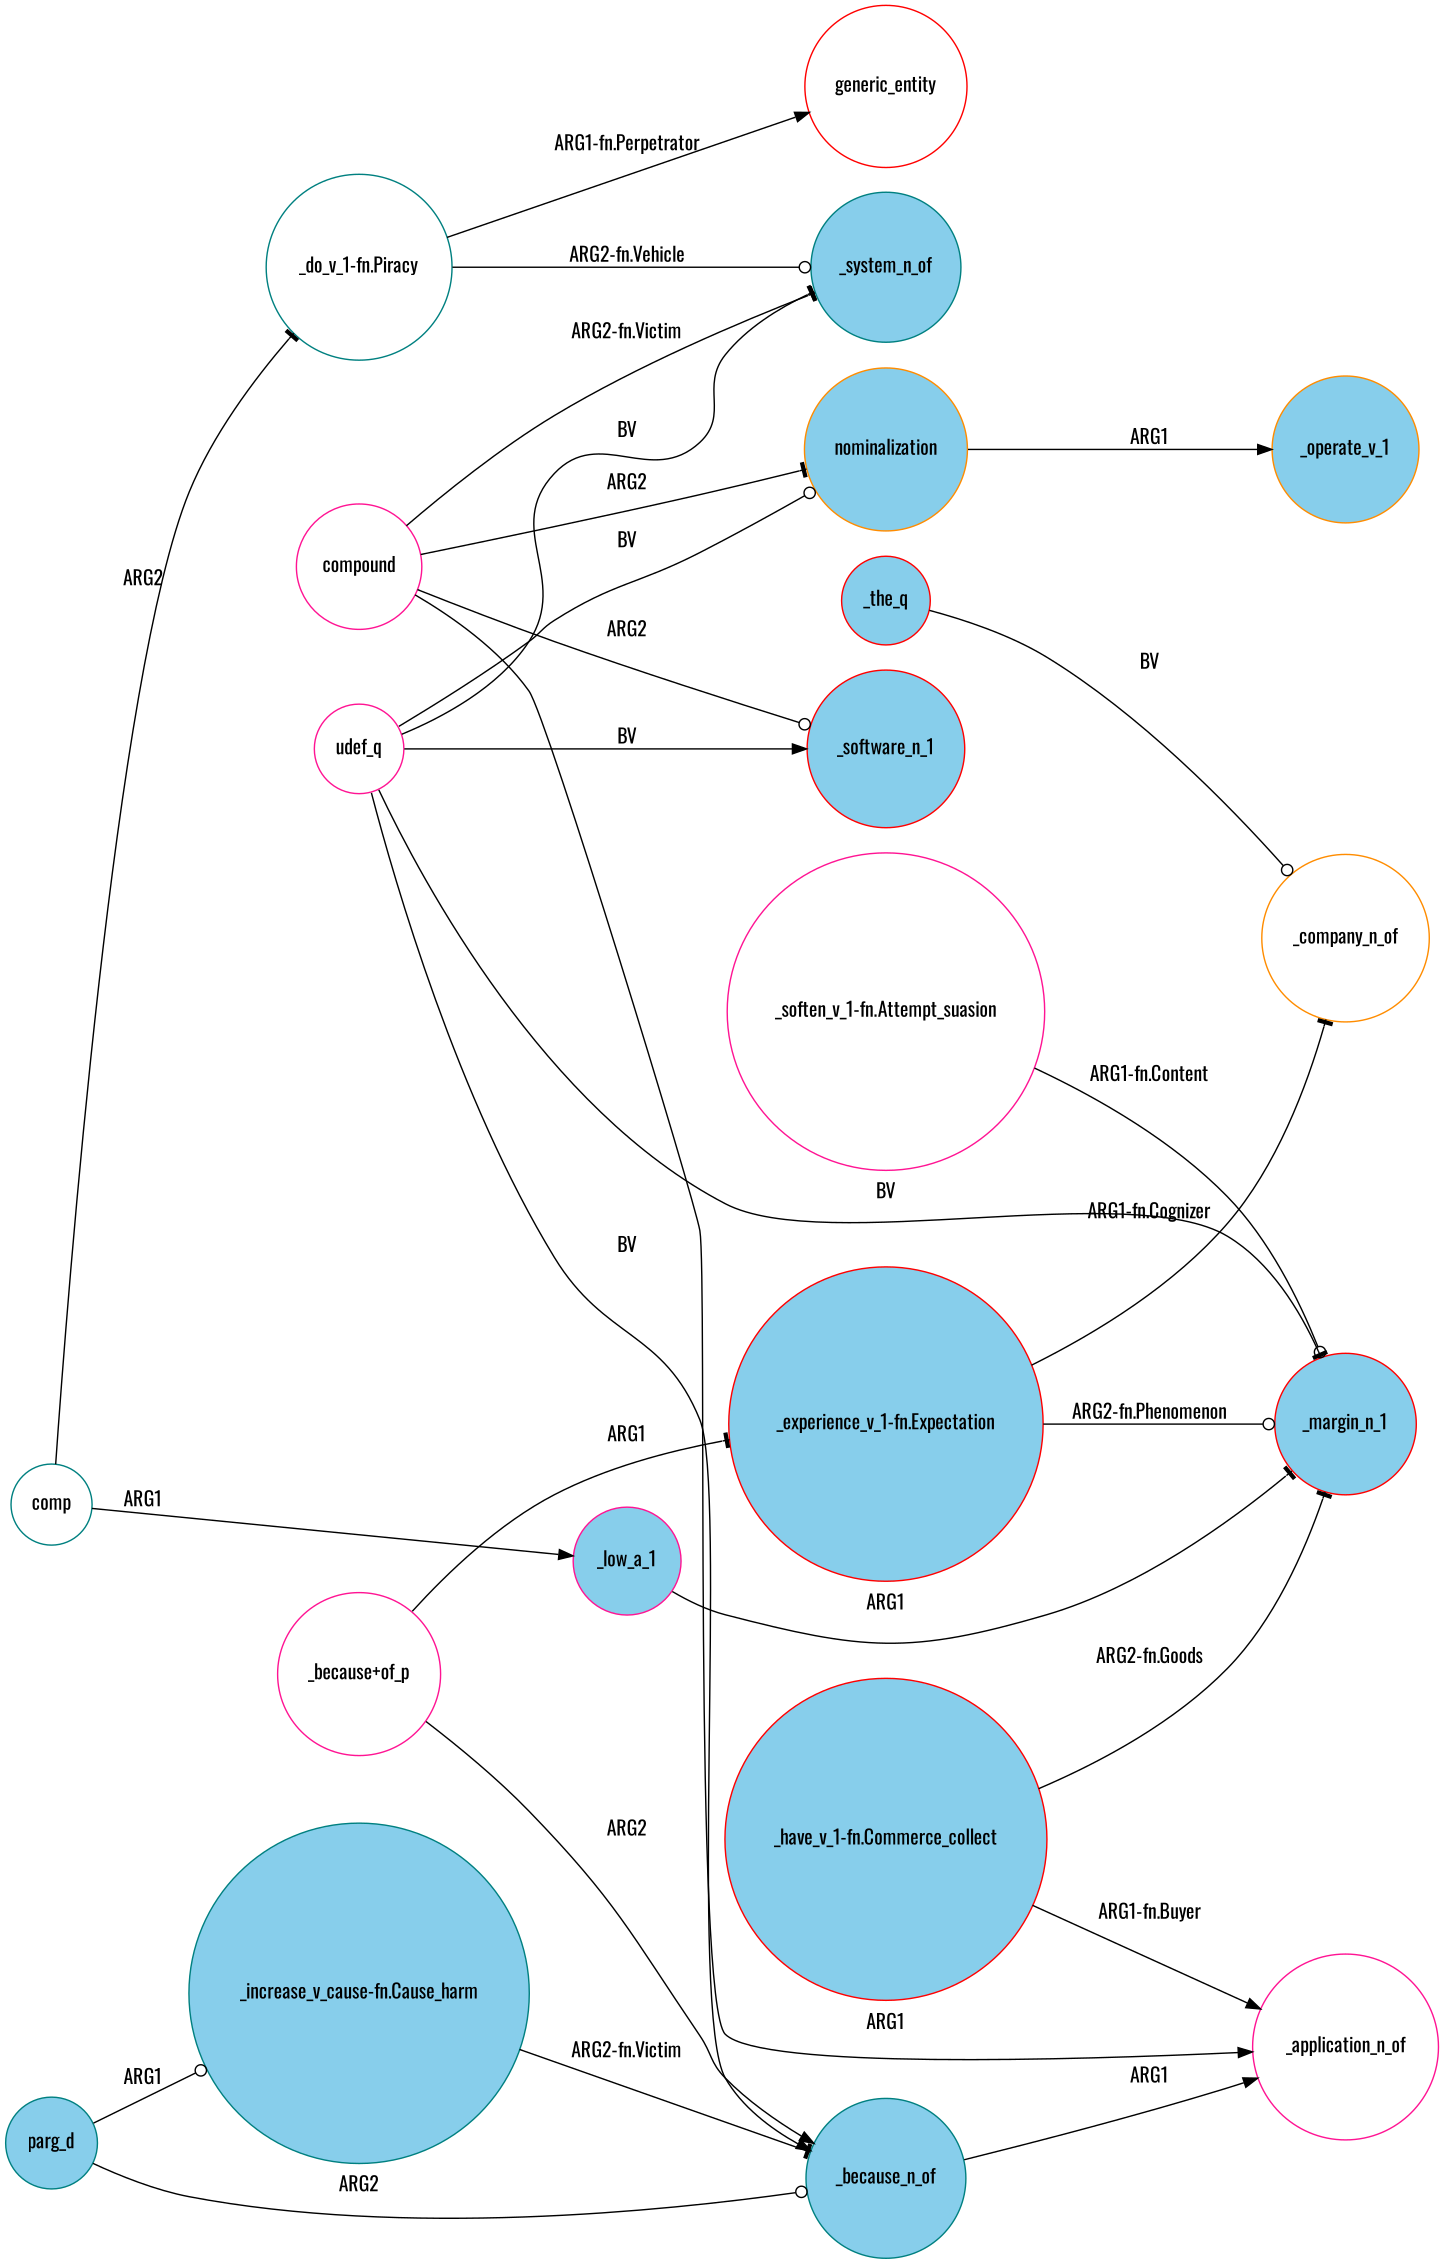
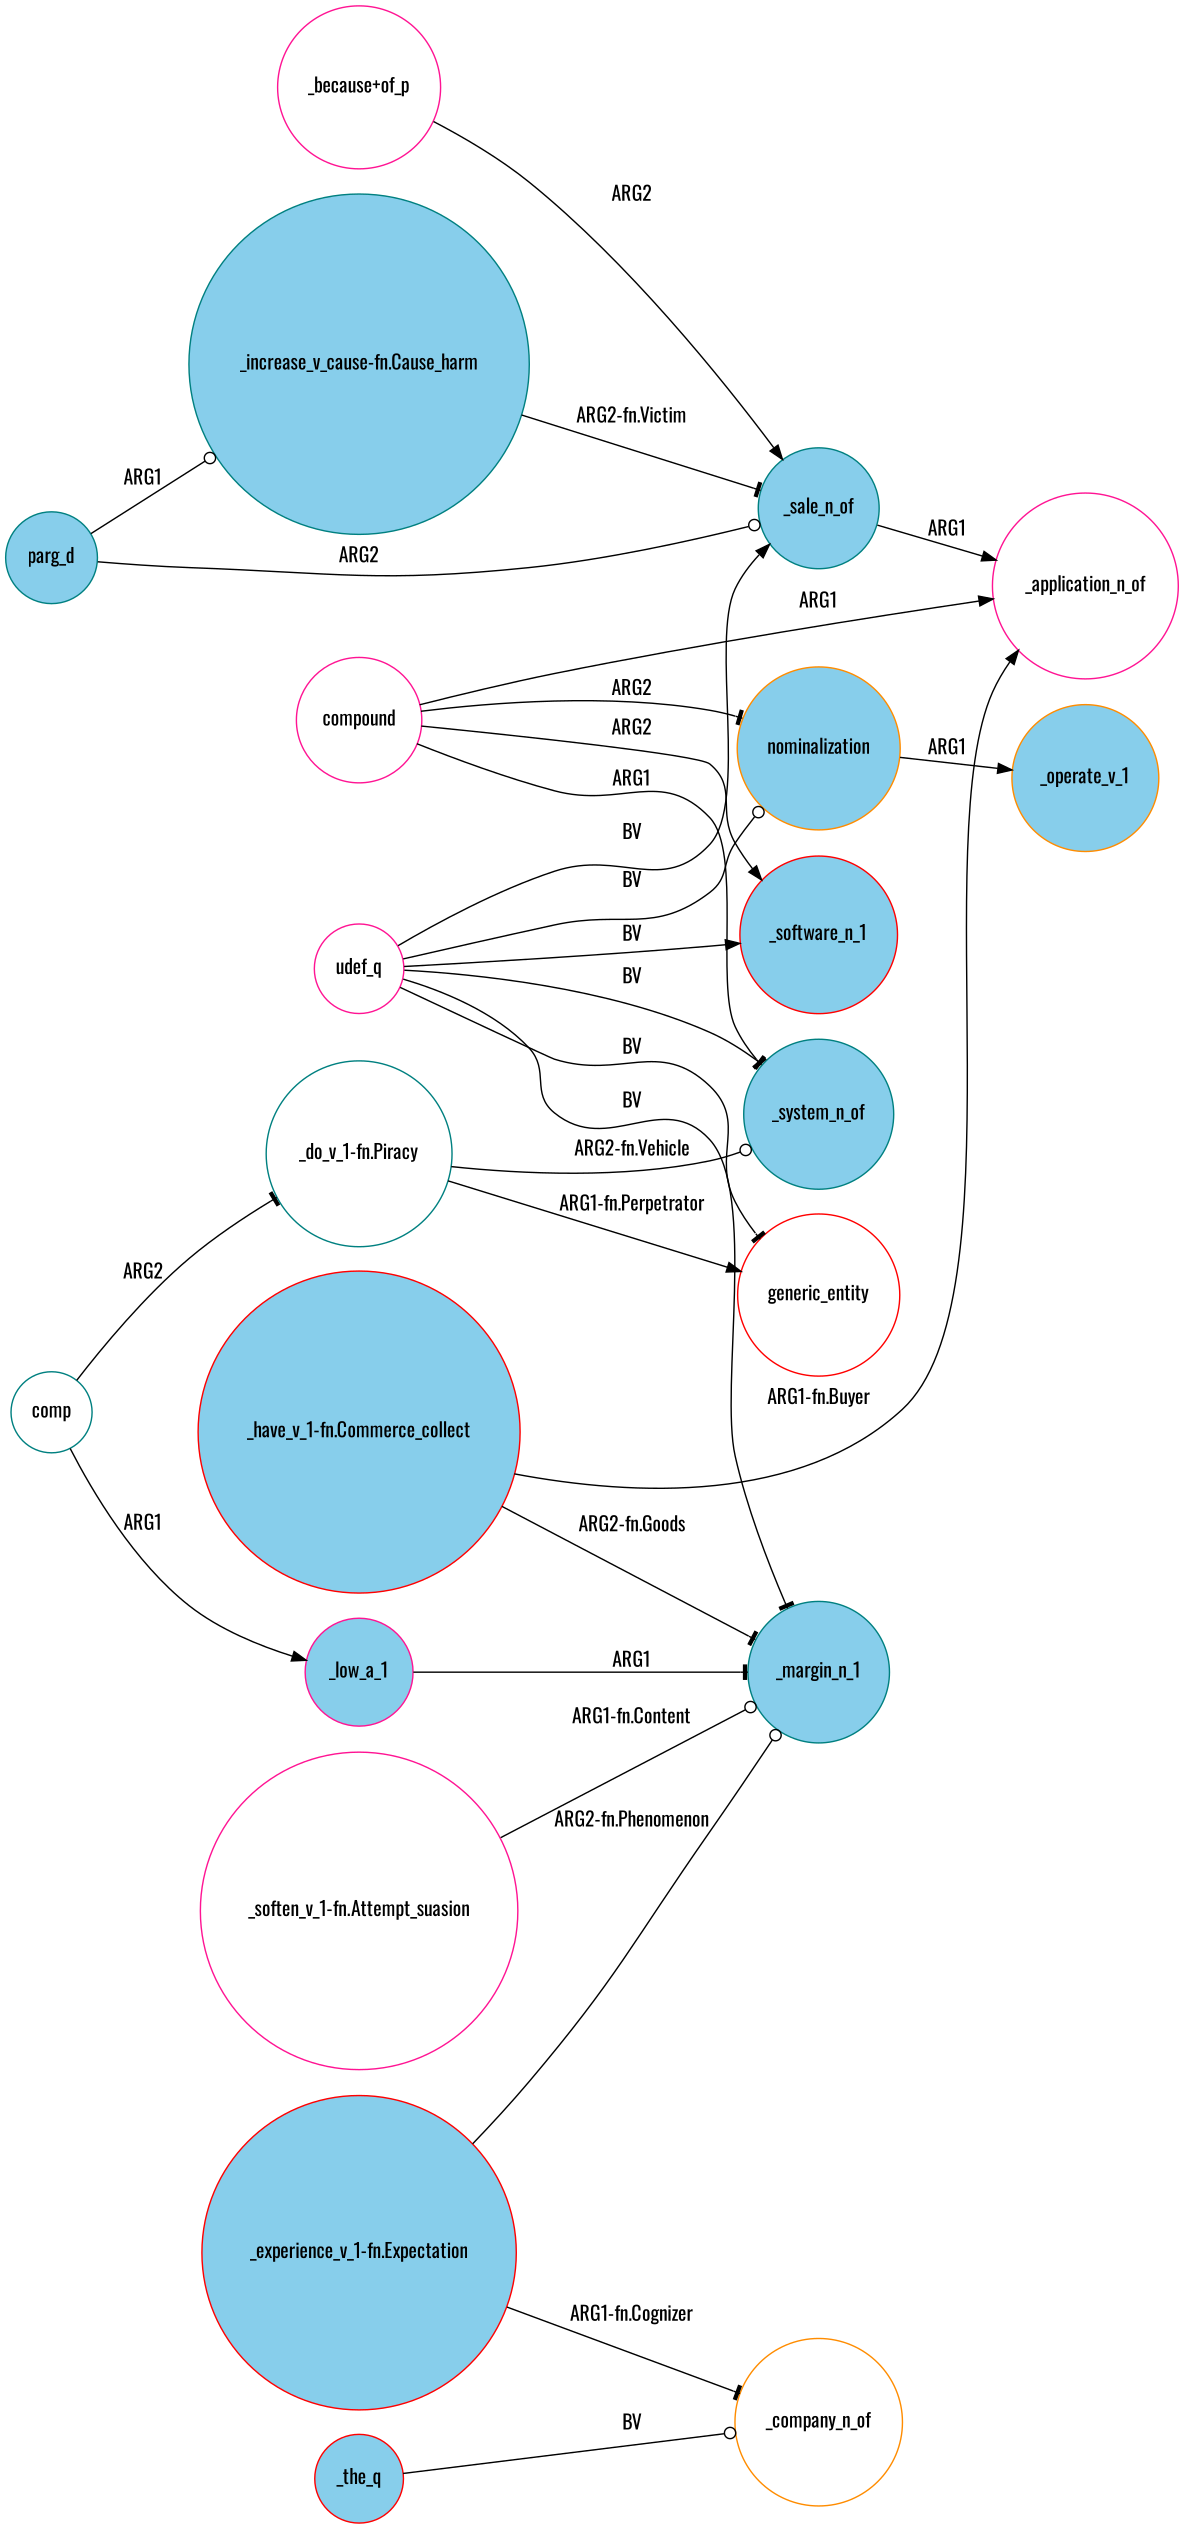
edge "compound" -> "_system_n_of": label "ARG2-fn.Victim" -> "ARG1"
edge "compound" -> "_software_n_1": arrowhead odot -> normal
edge "udef_q" -> "generic_entity": added, label "BV"
node "_margin_n_1": color red -> teal
edge "_because+of_p" -> "_experience_v_1-fn.Expectation": removed, label "ARG1"
node "_because_n_of": label "_because_n_of" -> "_sale_n_of"
